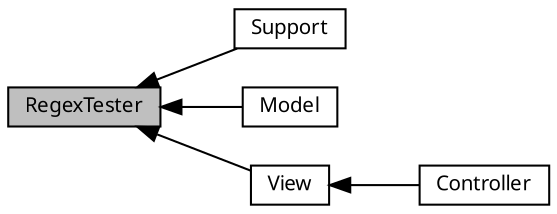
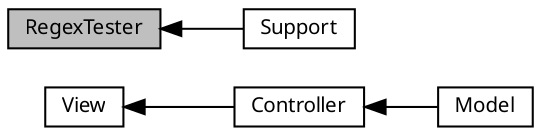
edge "Model" -> "RegexTester": now "Model" -> "Controller"
edge "View" -> "RegexTester": removed
